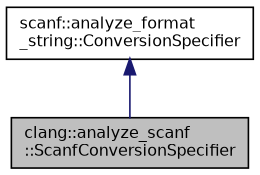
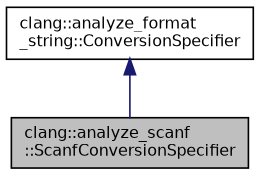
node "scanf::analyze_format _string::ConversionSpecifier": label "scanf::analyze_format _string::ConversionSpecifier" -> "clang::analyze_format _string::ConversionSpecifier"
